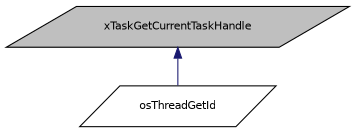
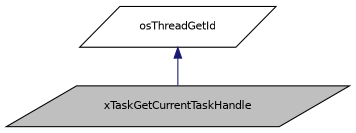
edge "osThreadGetId" -> "xTaskGetCurrentTaskHandle": reversed
